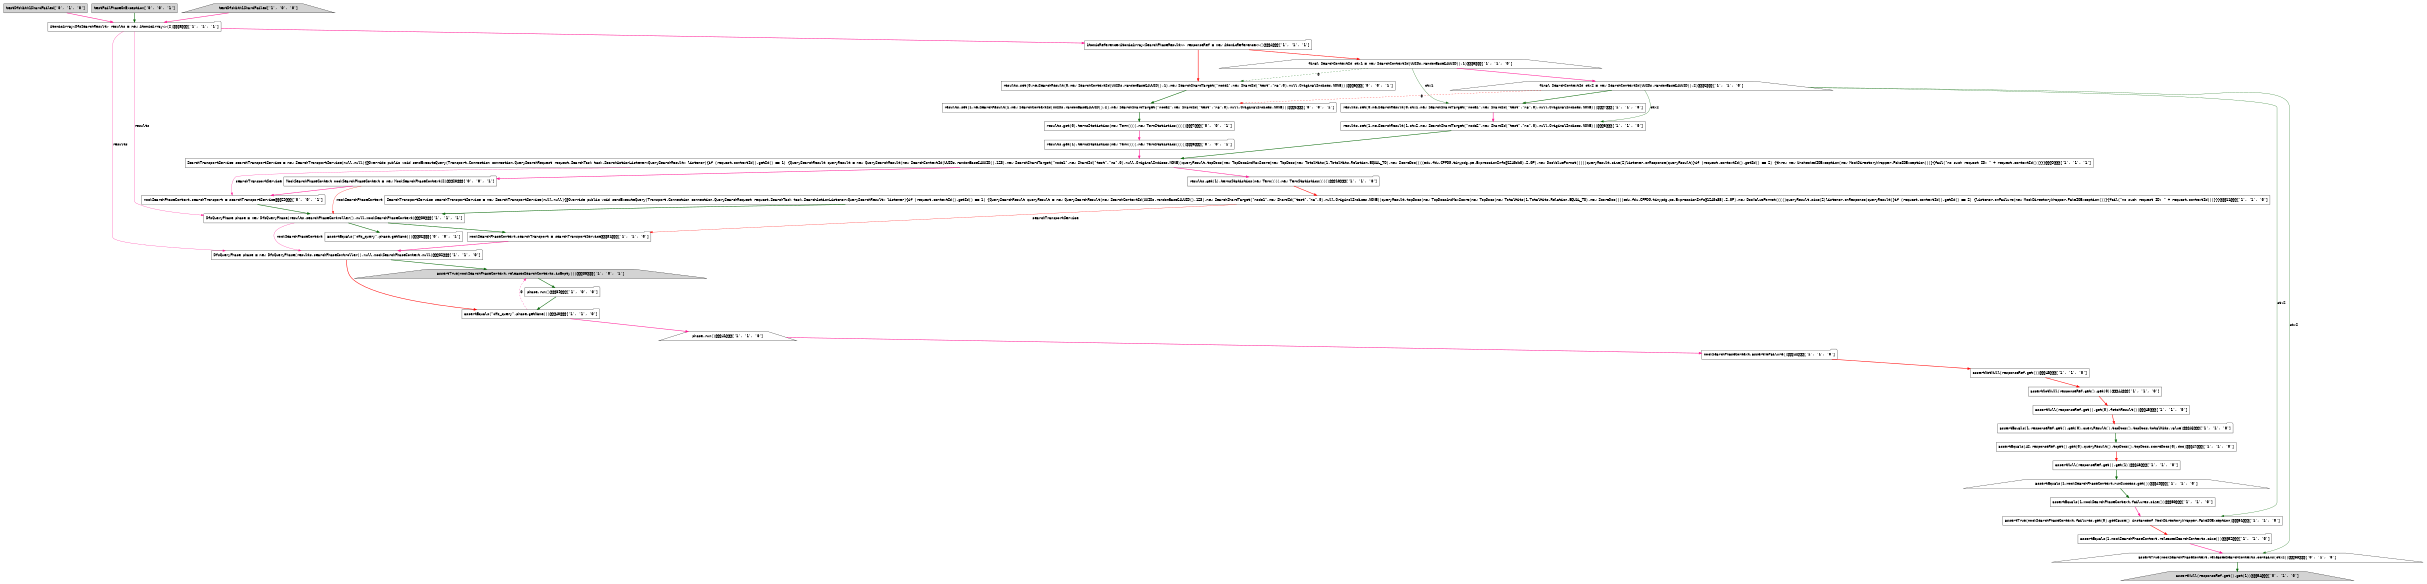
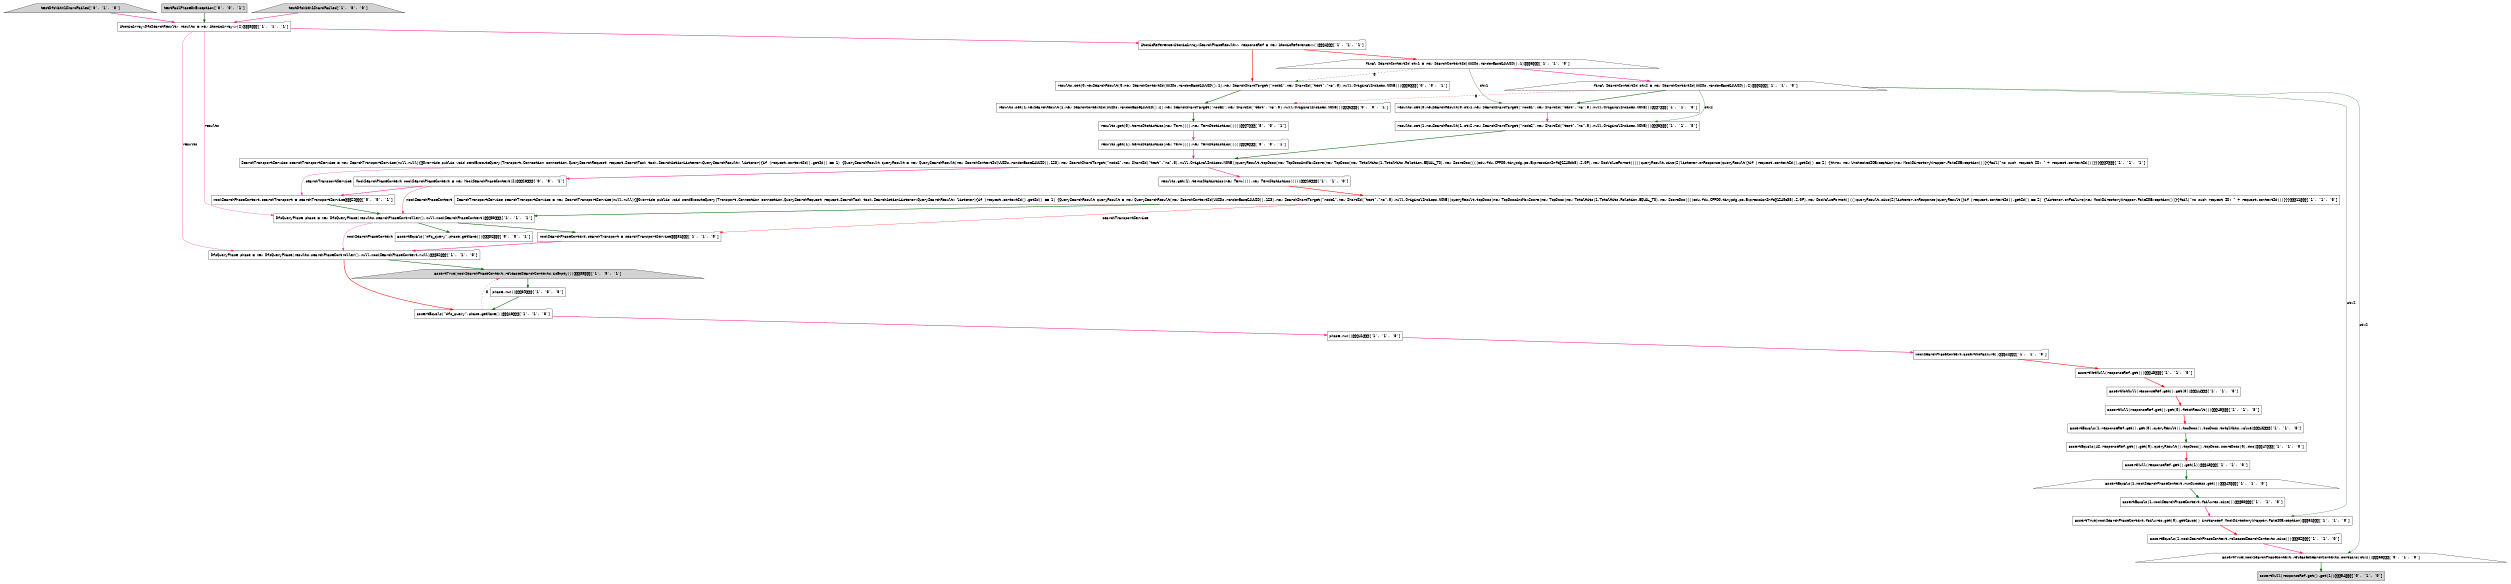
node "testDfsWith1ShardFailed['0', '1', '0']": shape box -> trapezium
node "phase.run()@@@39@@@['1', '0', '0']": shape folder -> box
node "phase.run()@@@41@@@['1', '1', '0']": shape trapezium -> box
node "assertNull(responseRef.get().get(1))@@@54@@@['0', '1', '0']": shape trapezium -> box
